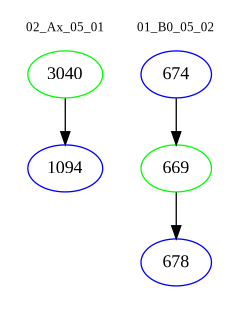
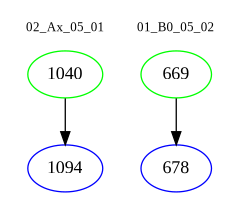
node "3040": label "3040" -> "1040"
node "674": removed
